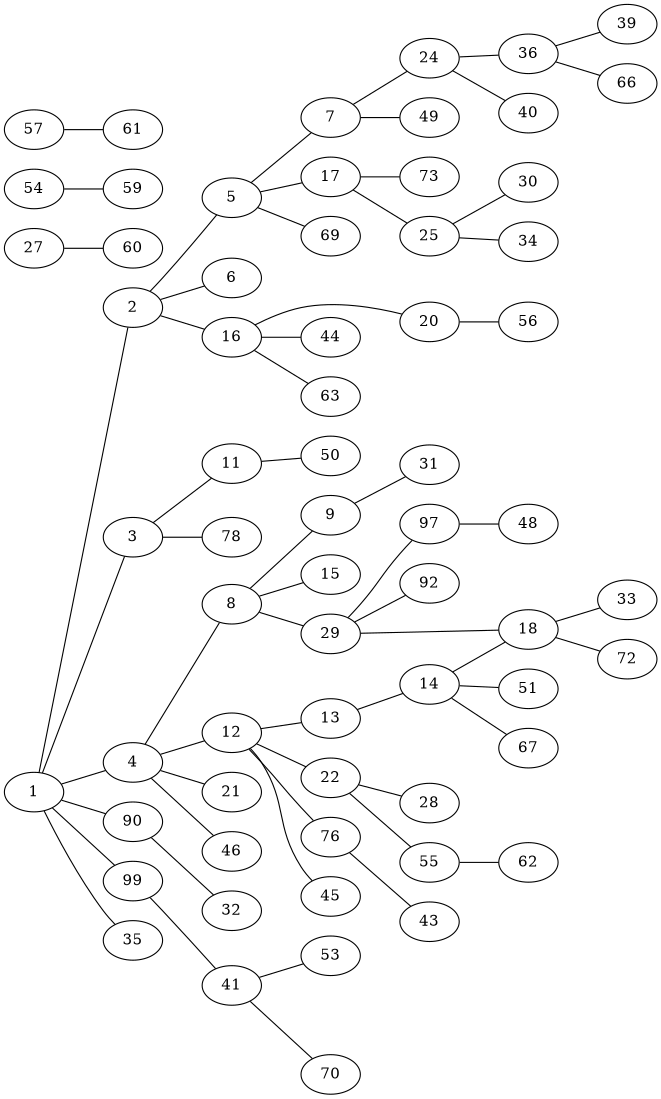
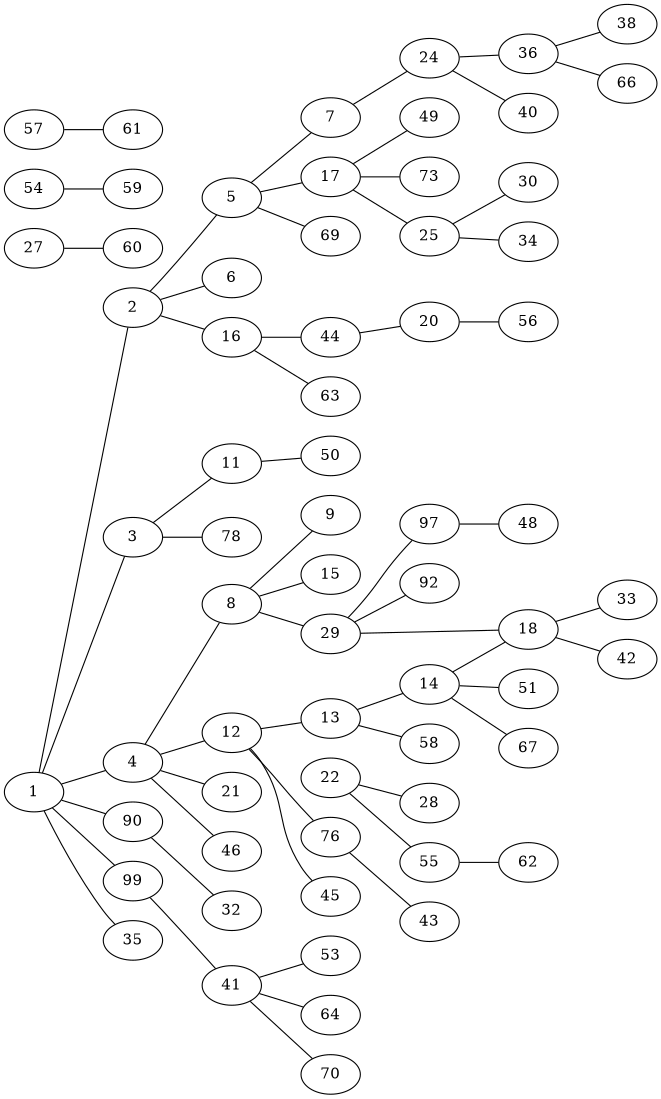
node "39": label "39" -> "38"
edge "7" -- "49": now "17" -- "49"
edge "20" -- "16": now "20" -- "44"
node "31": removed
node "72": label "72" -> "42"
node "58": added
edge "12" -- "22": removed
node "64": added
